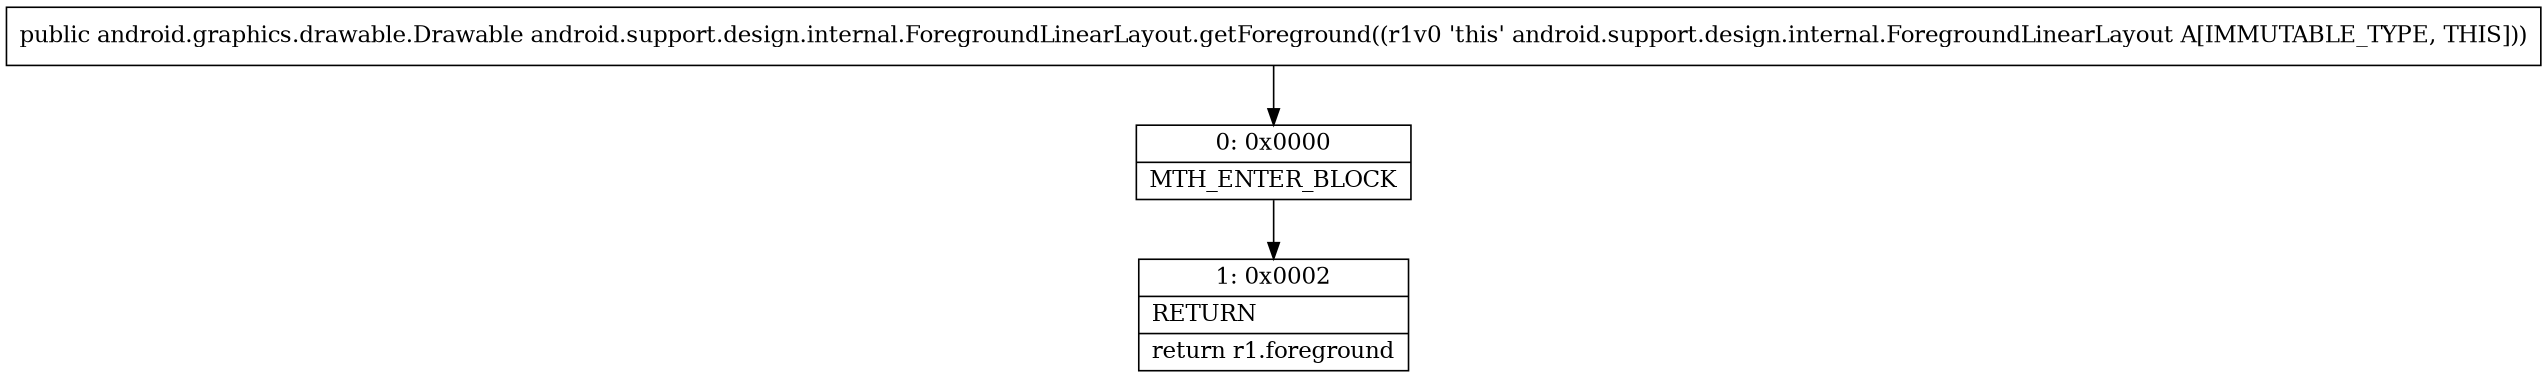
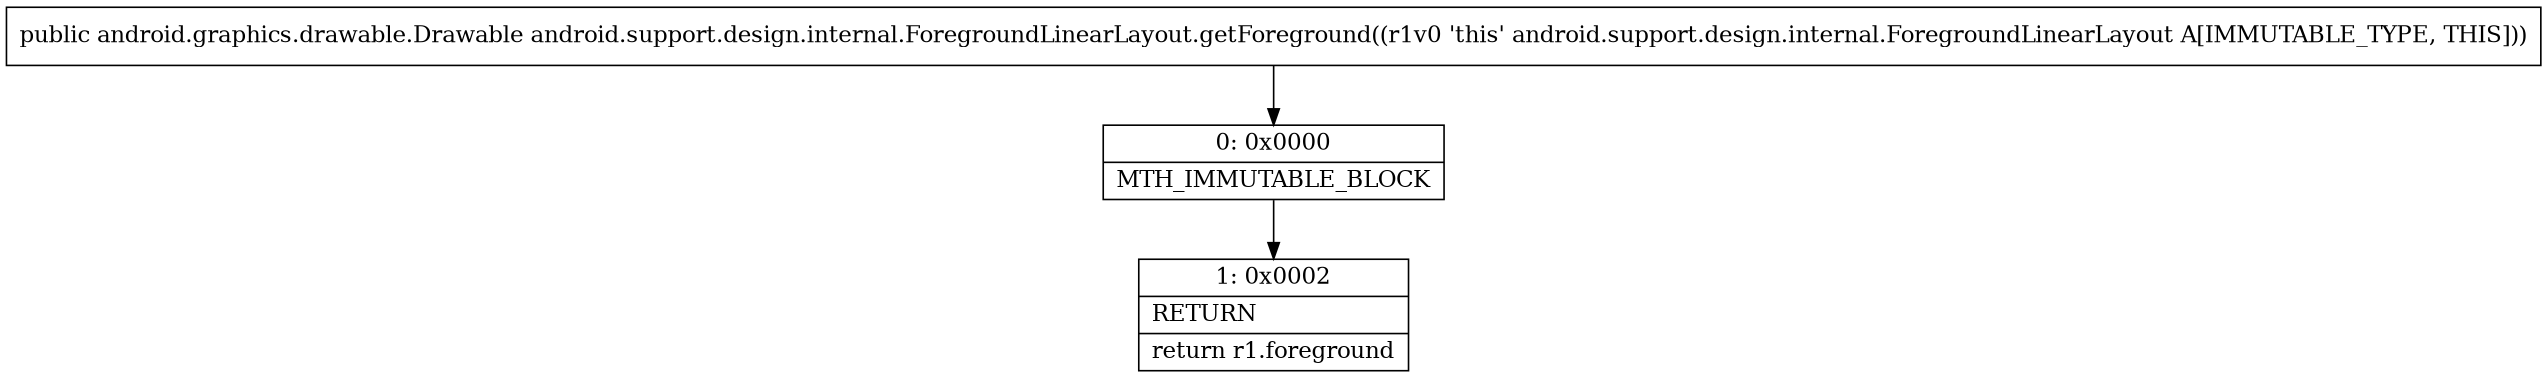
node "0: 0x0000": text "MTH_ENTER_BLOCK" -> "MTH_IMMUTABLE_BLOCK"
